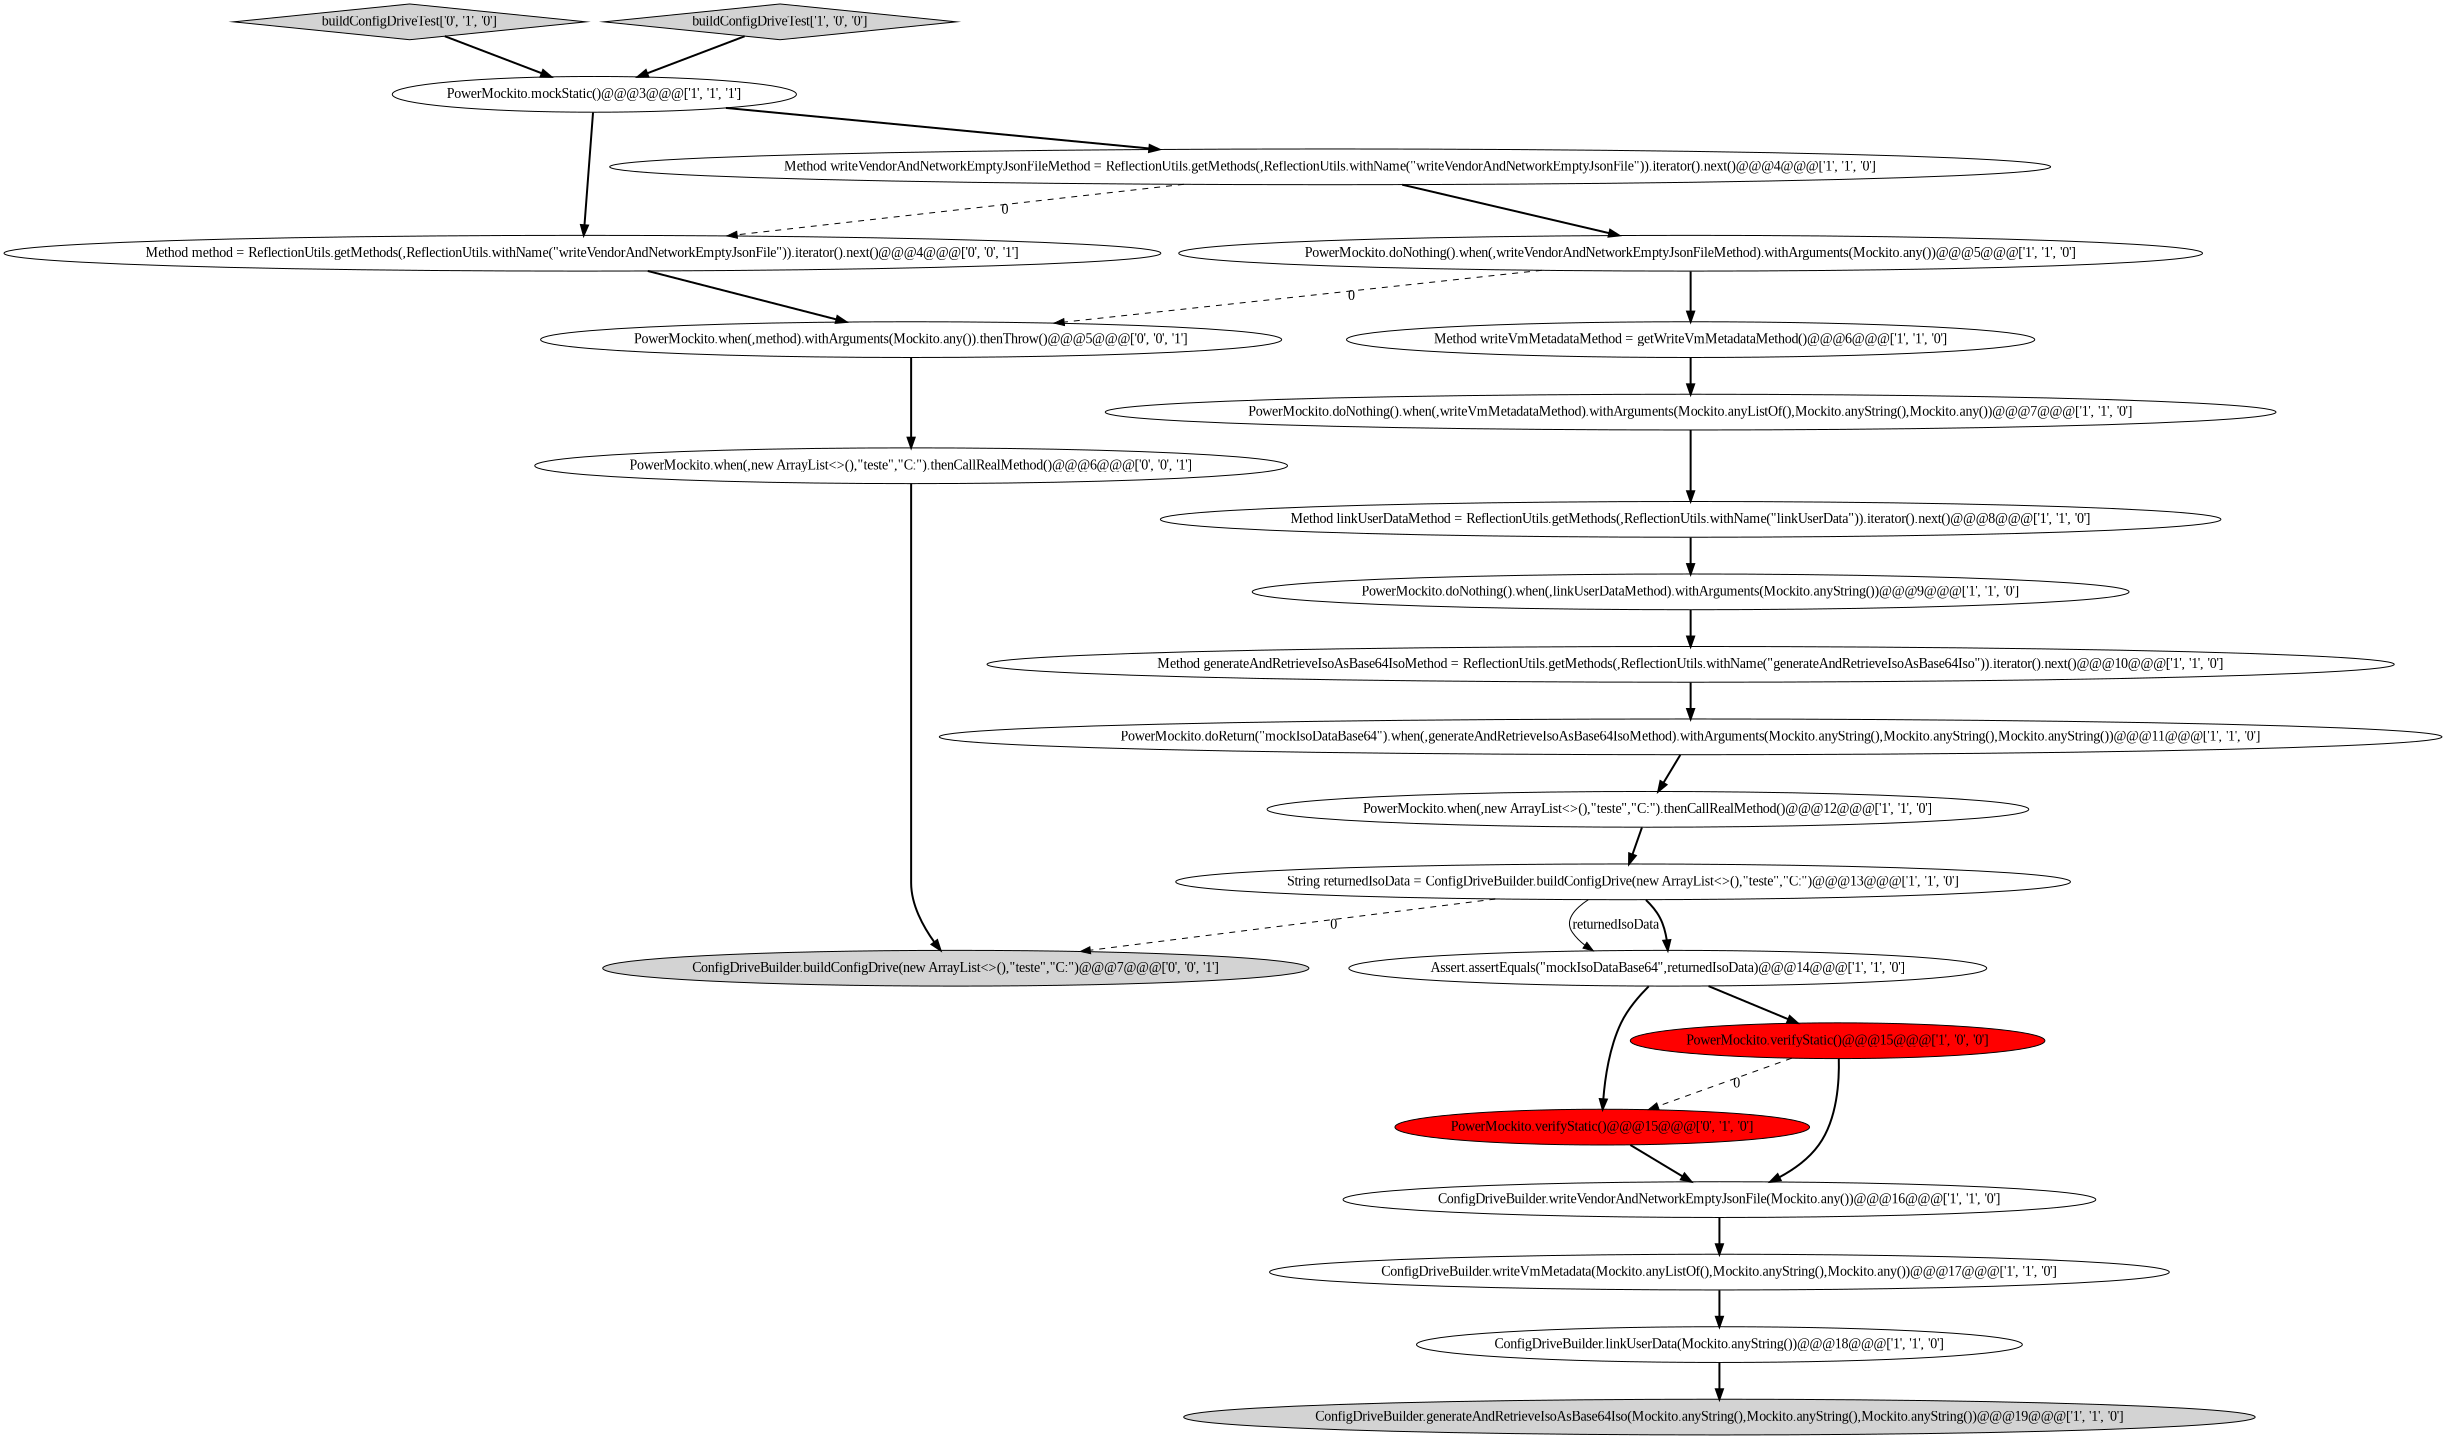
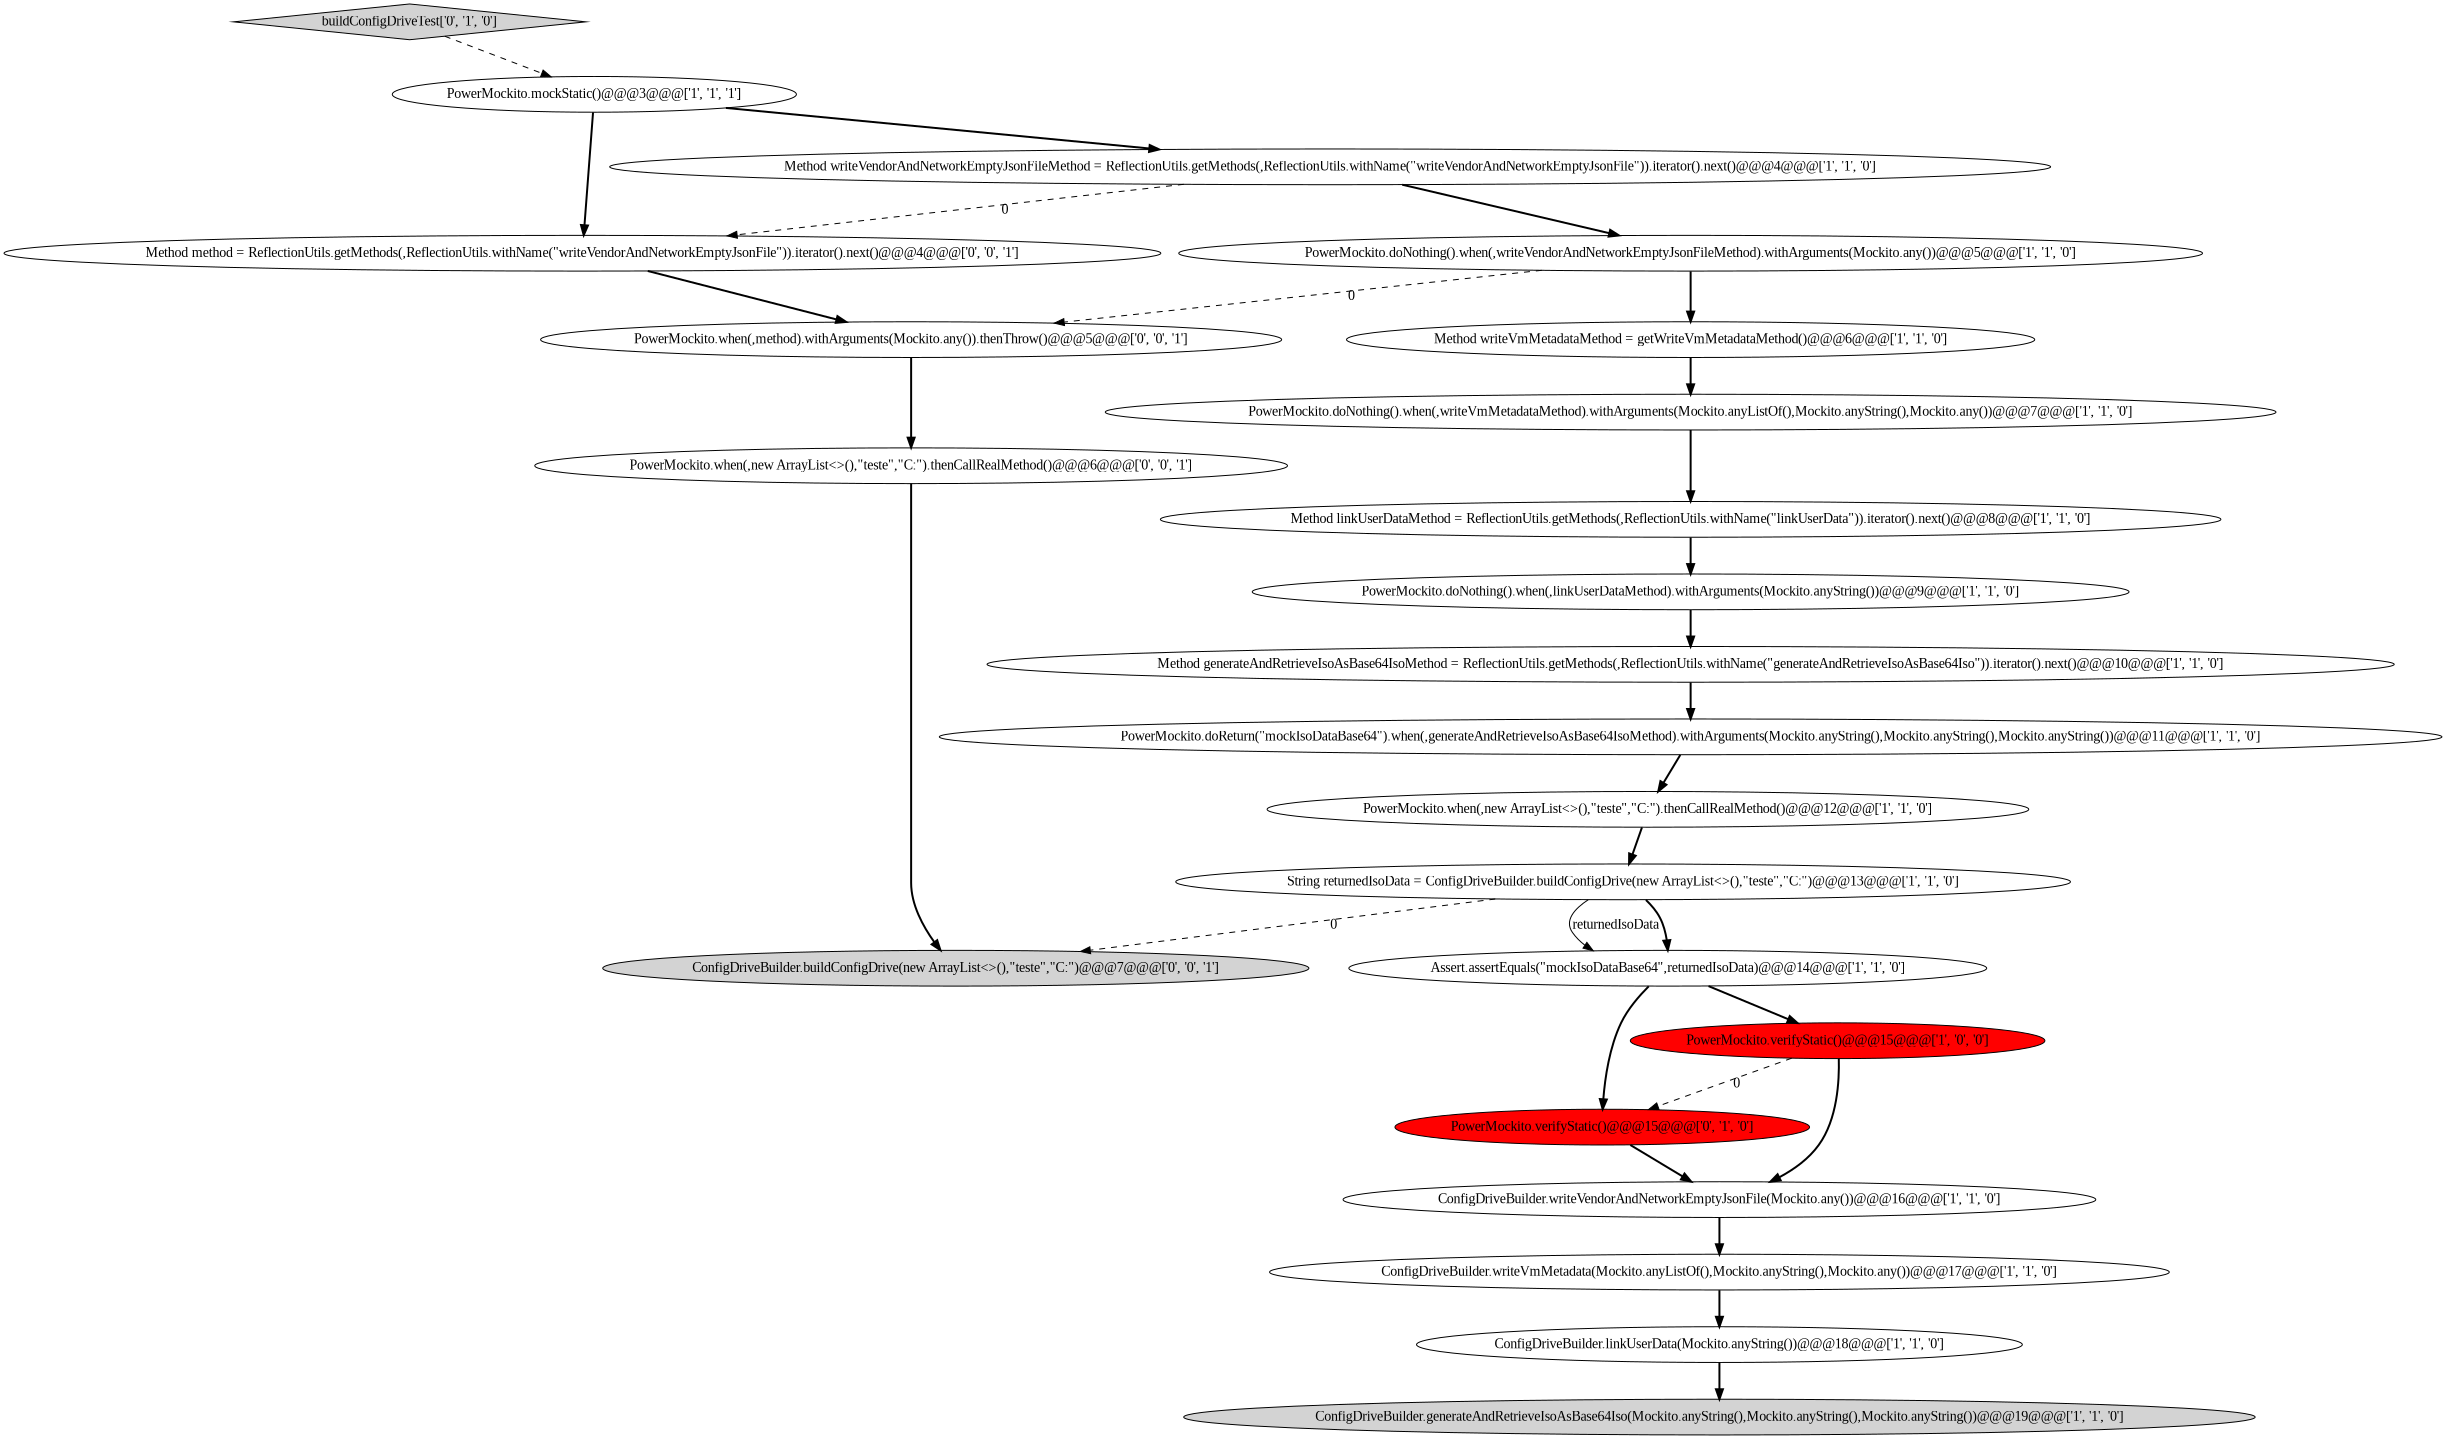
node "buildConfigDriveTest['1', '0', '0']": removed
edge "buildConfigDriveTest['0', '1', '0']" -> "PowerMockito.mockStatic()@@@3@@@['1', '1', '1']": style bold -> dashed
